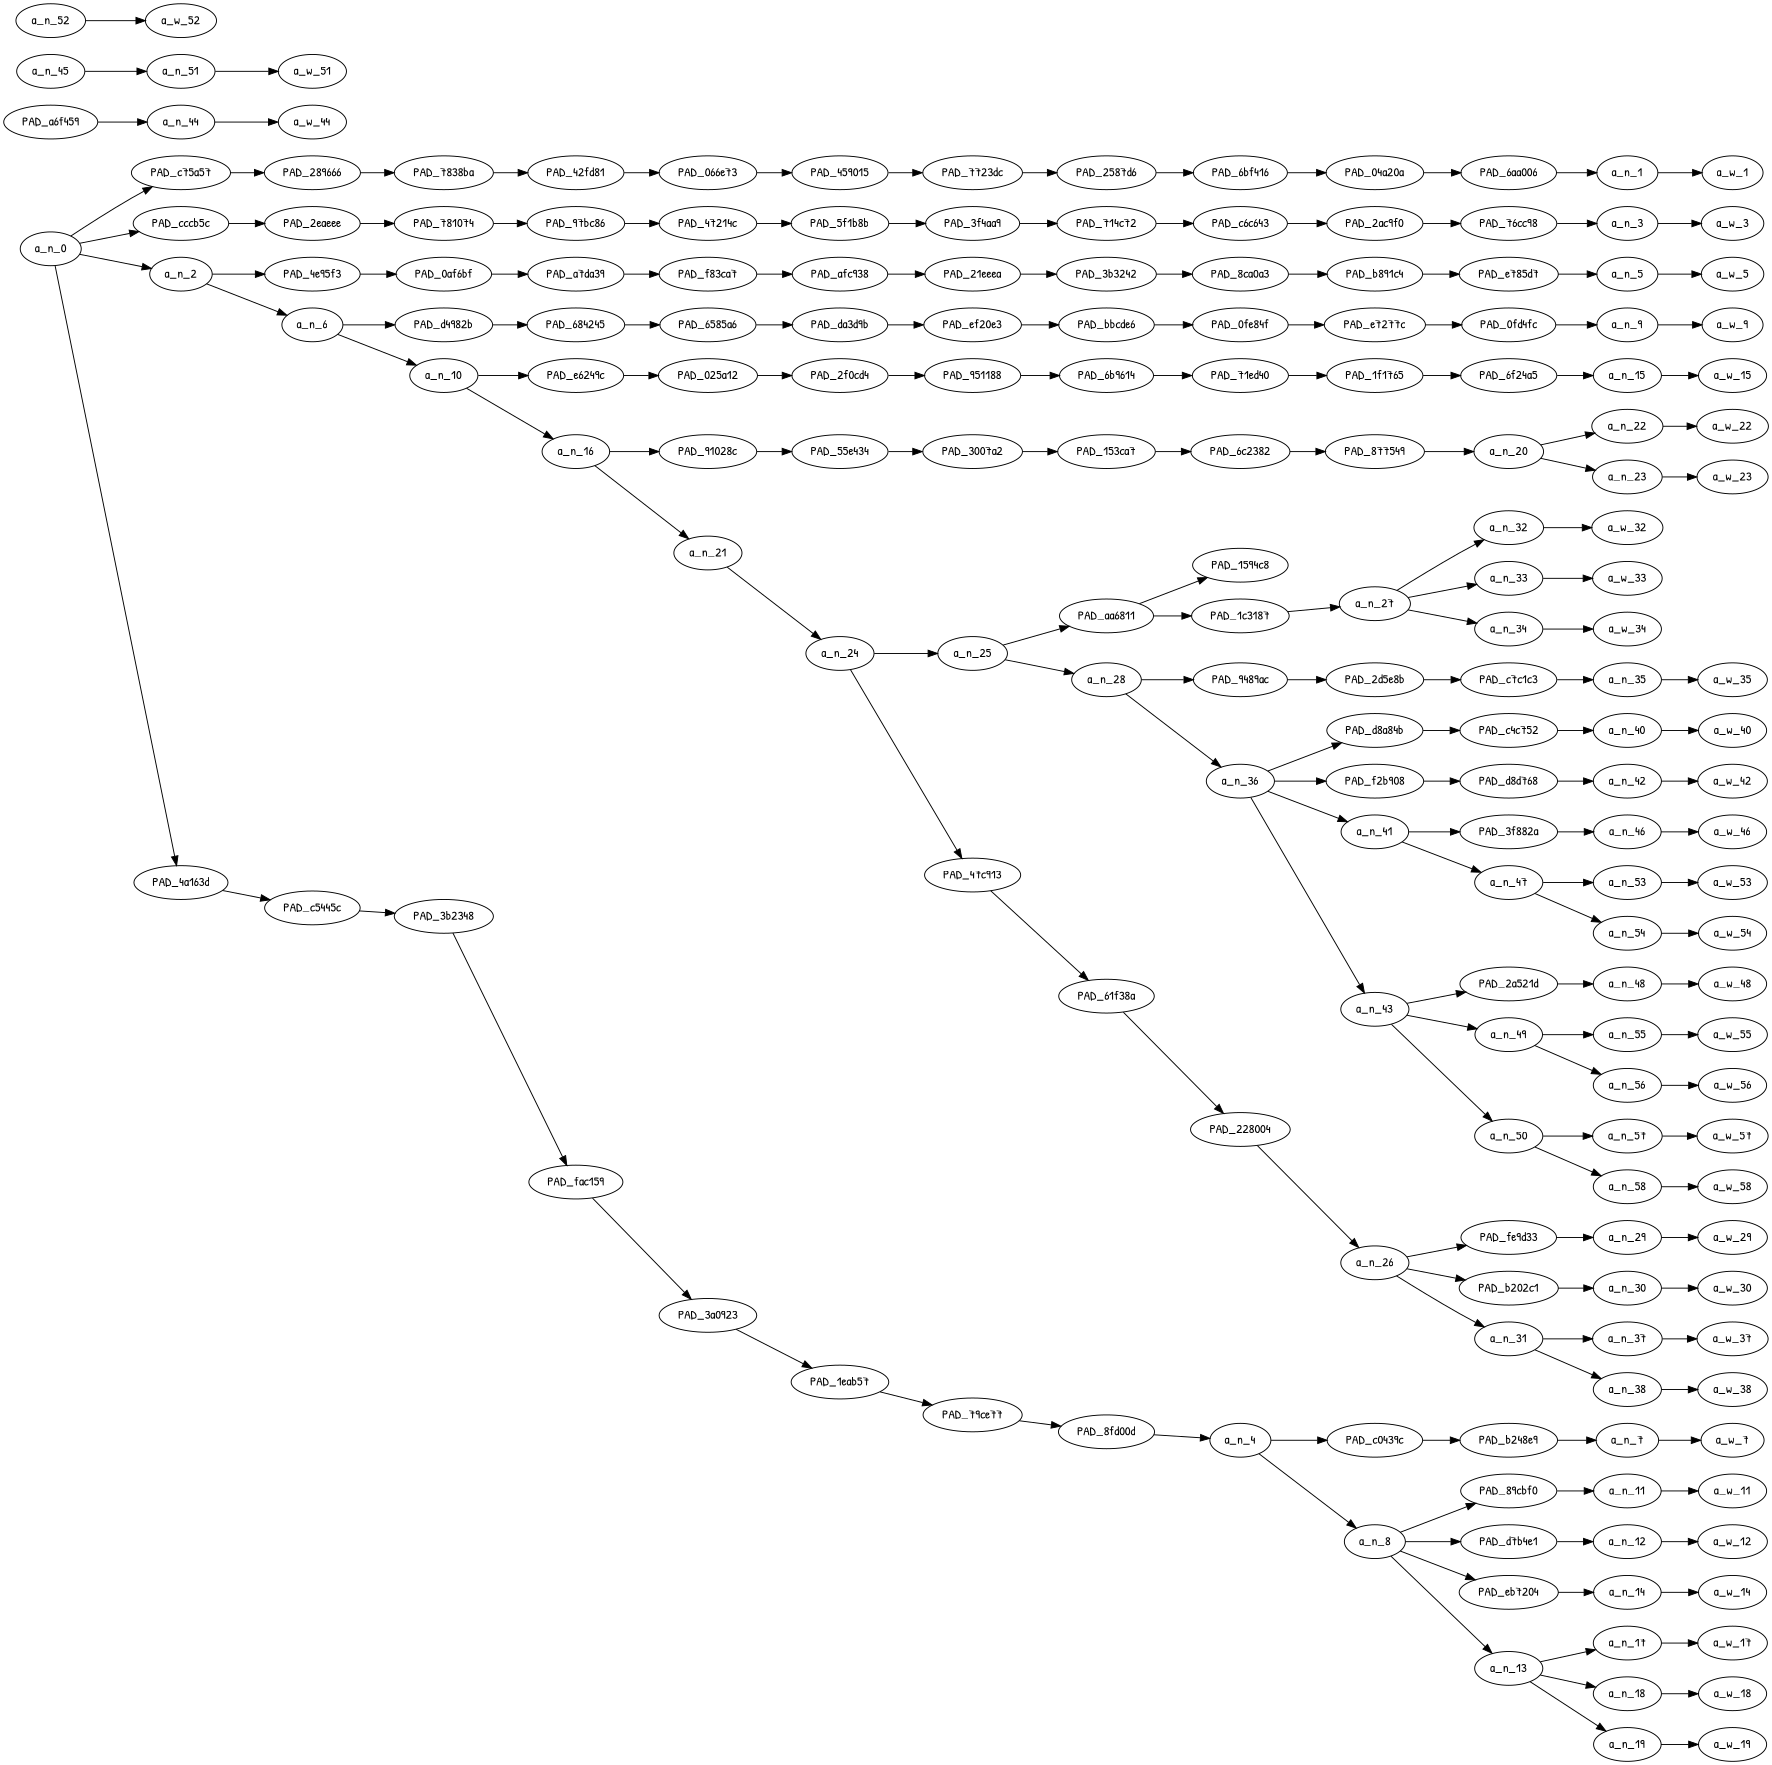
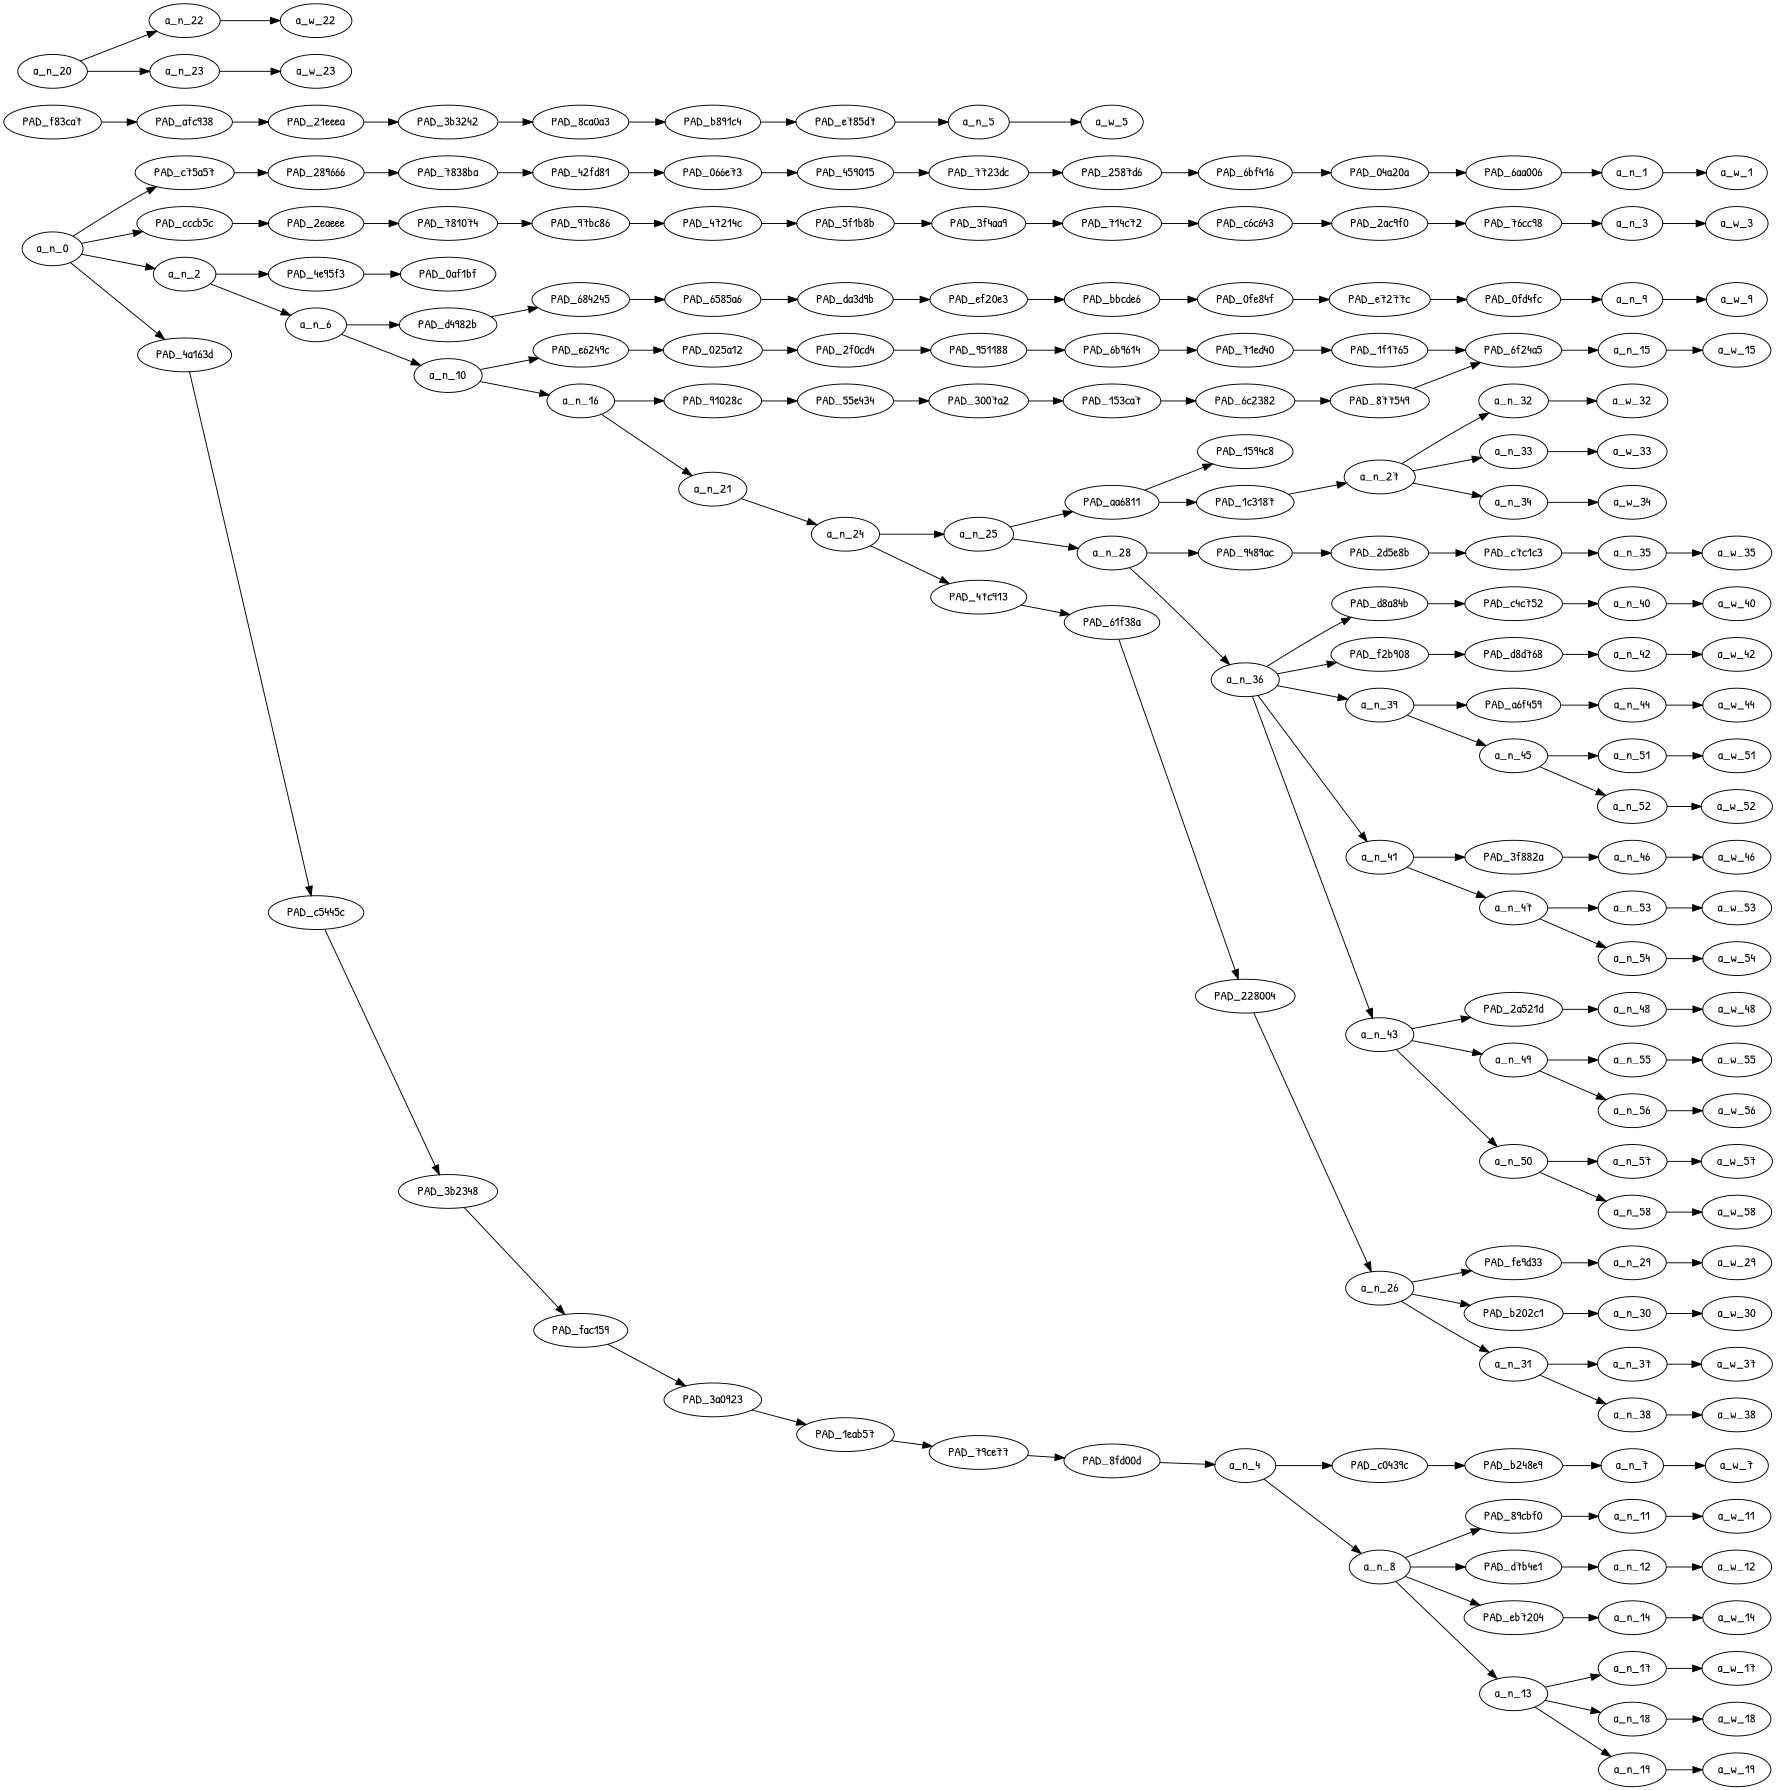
node "PAD_0af6bf": label "PAD_0af6bf" -> "PAD_0af1bf"
node "PAD_a7da39": removed
edge "PAD_877549" -> "a_n_20": now "PAD_877549" -> "PAD_6f24a5"
node "a_n_39": added
edge "a_n_45" -> "a_n_52": added
